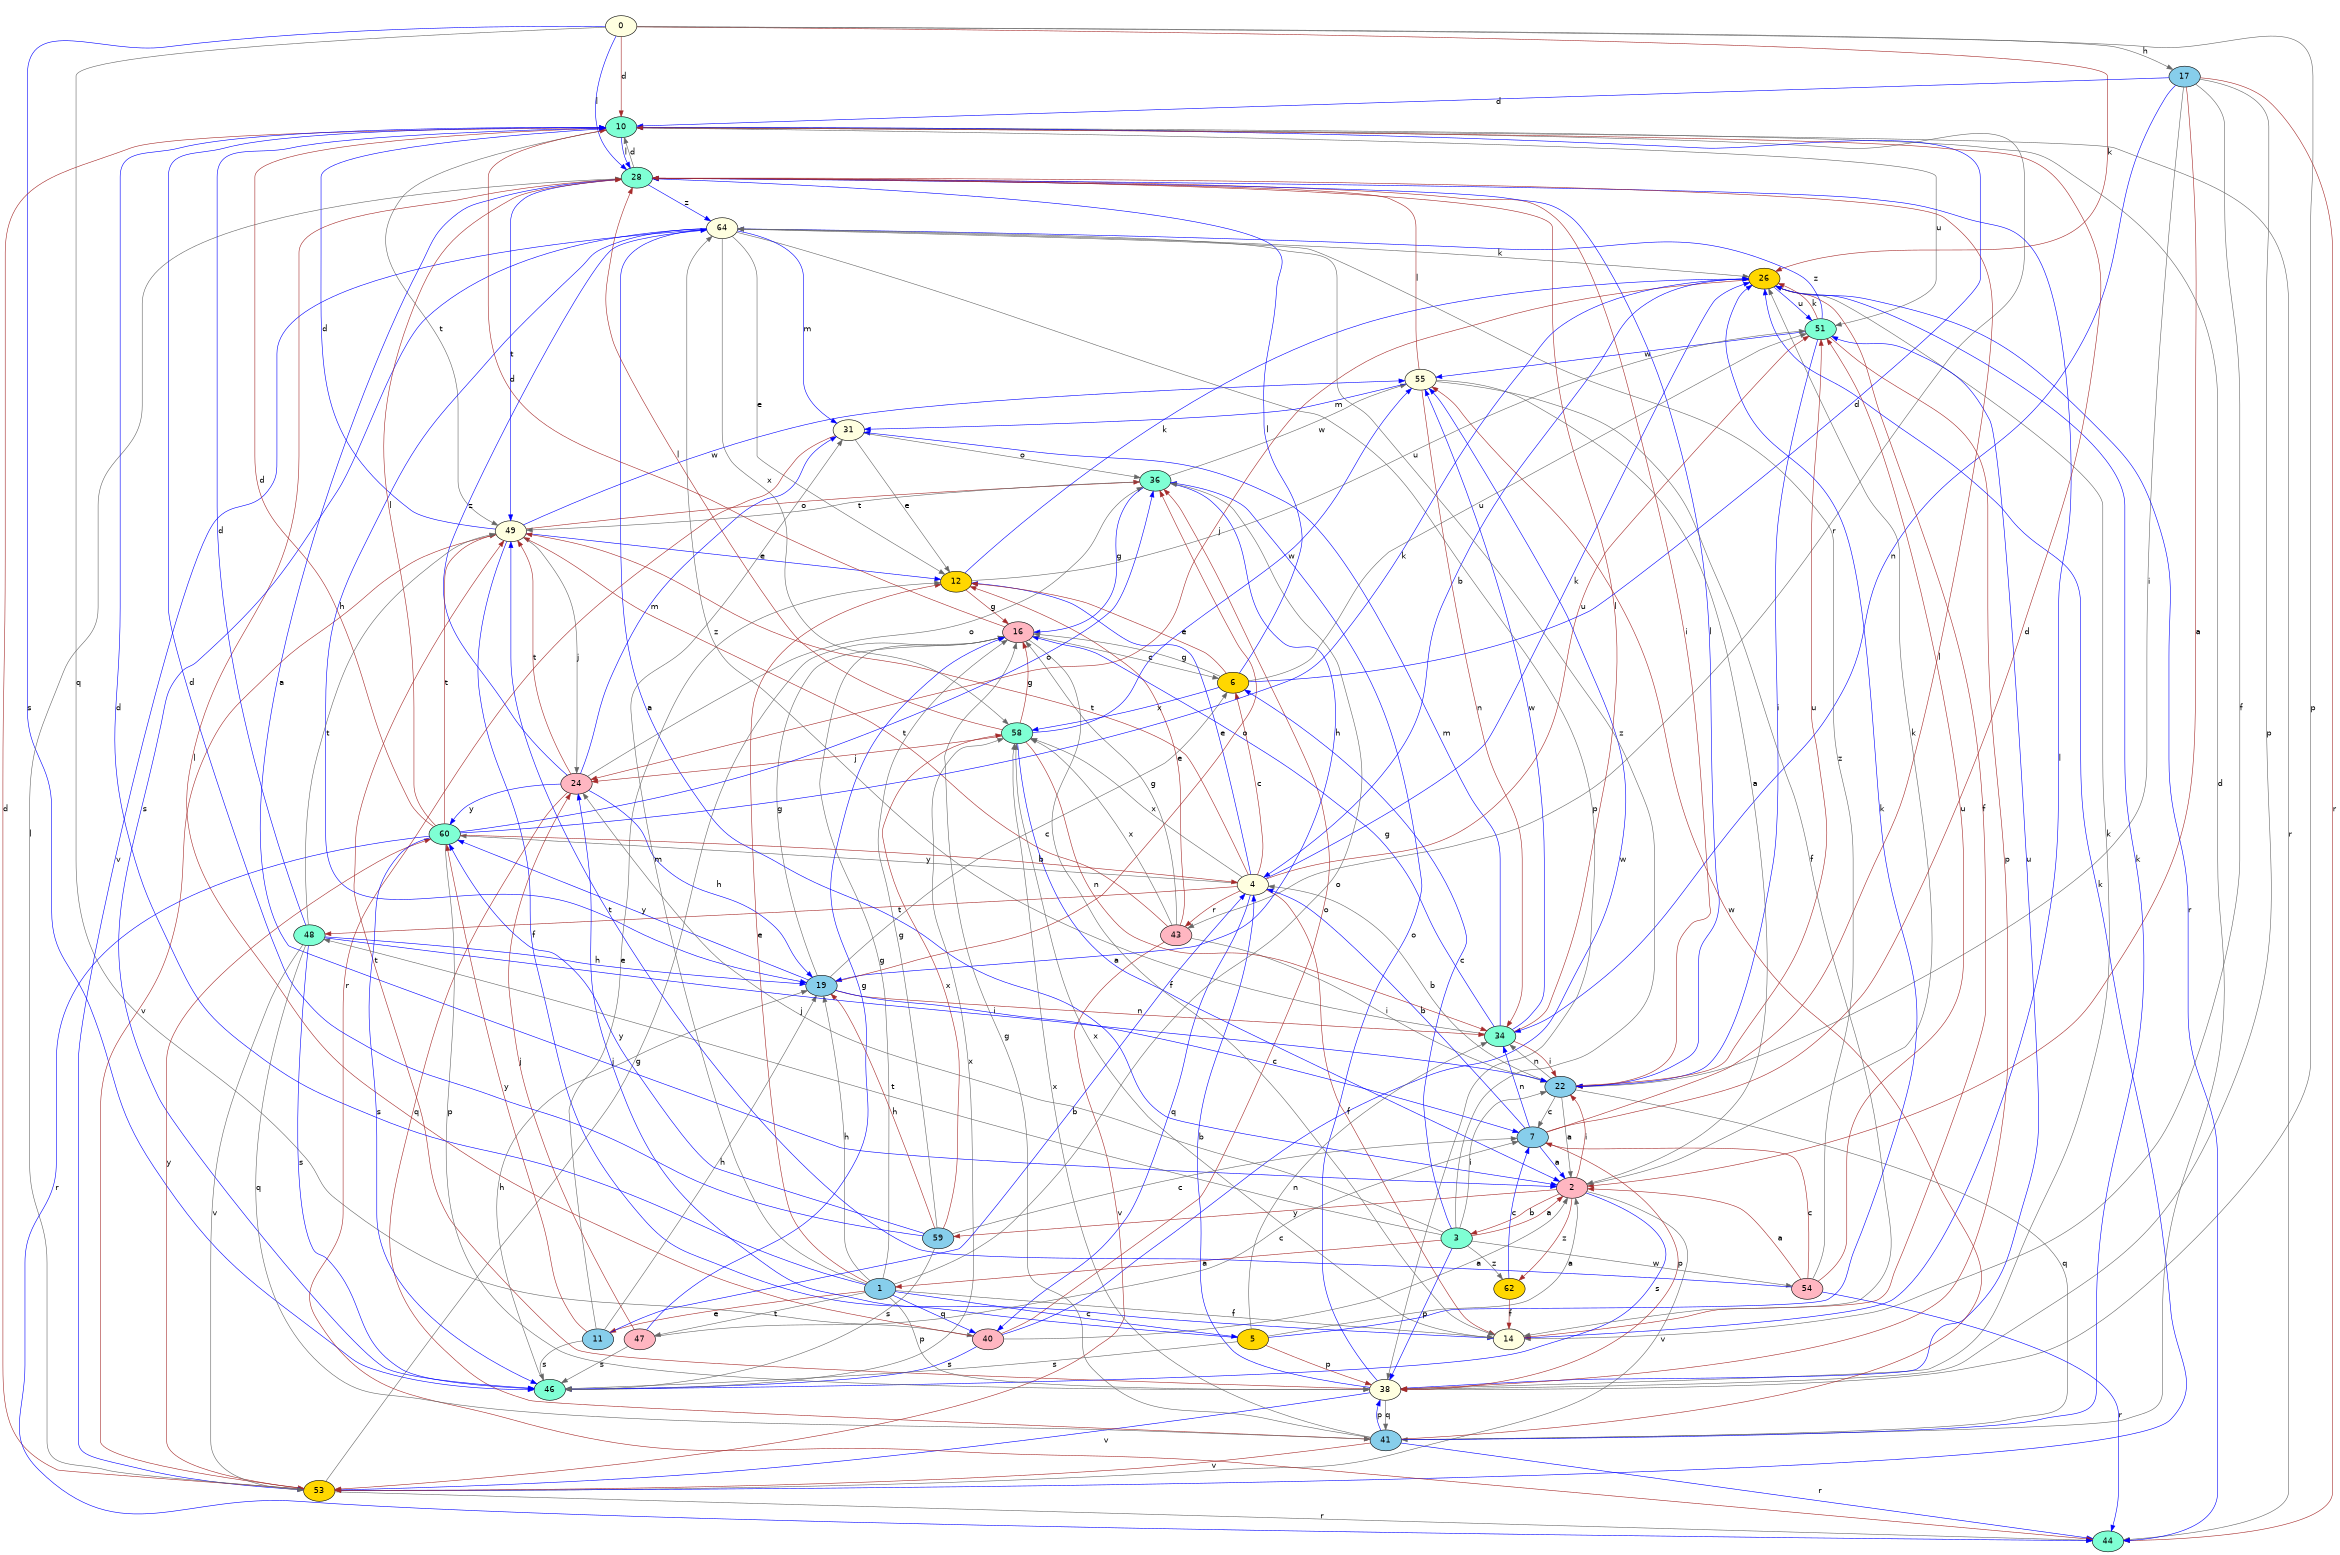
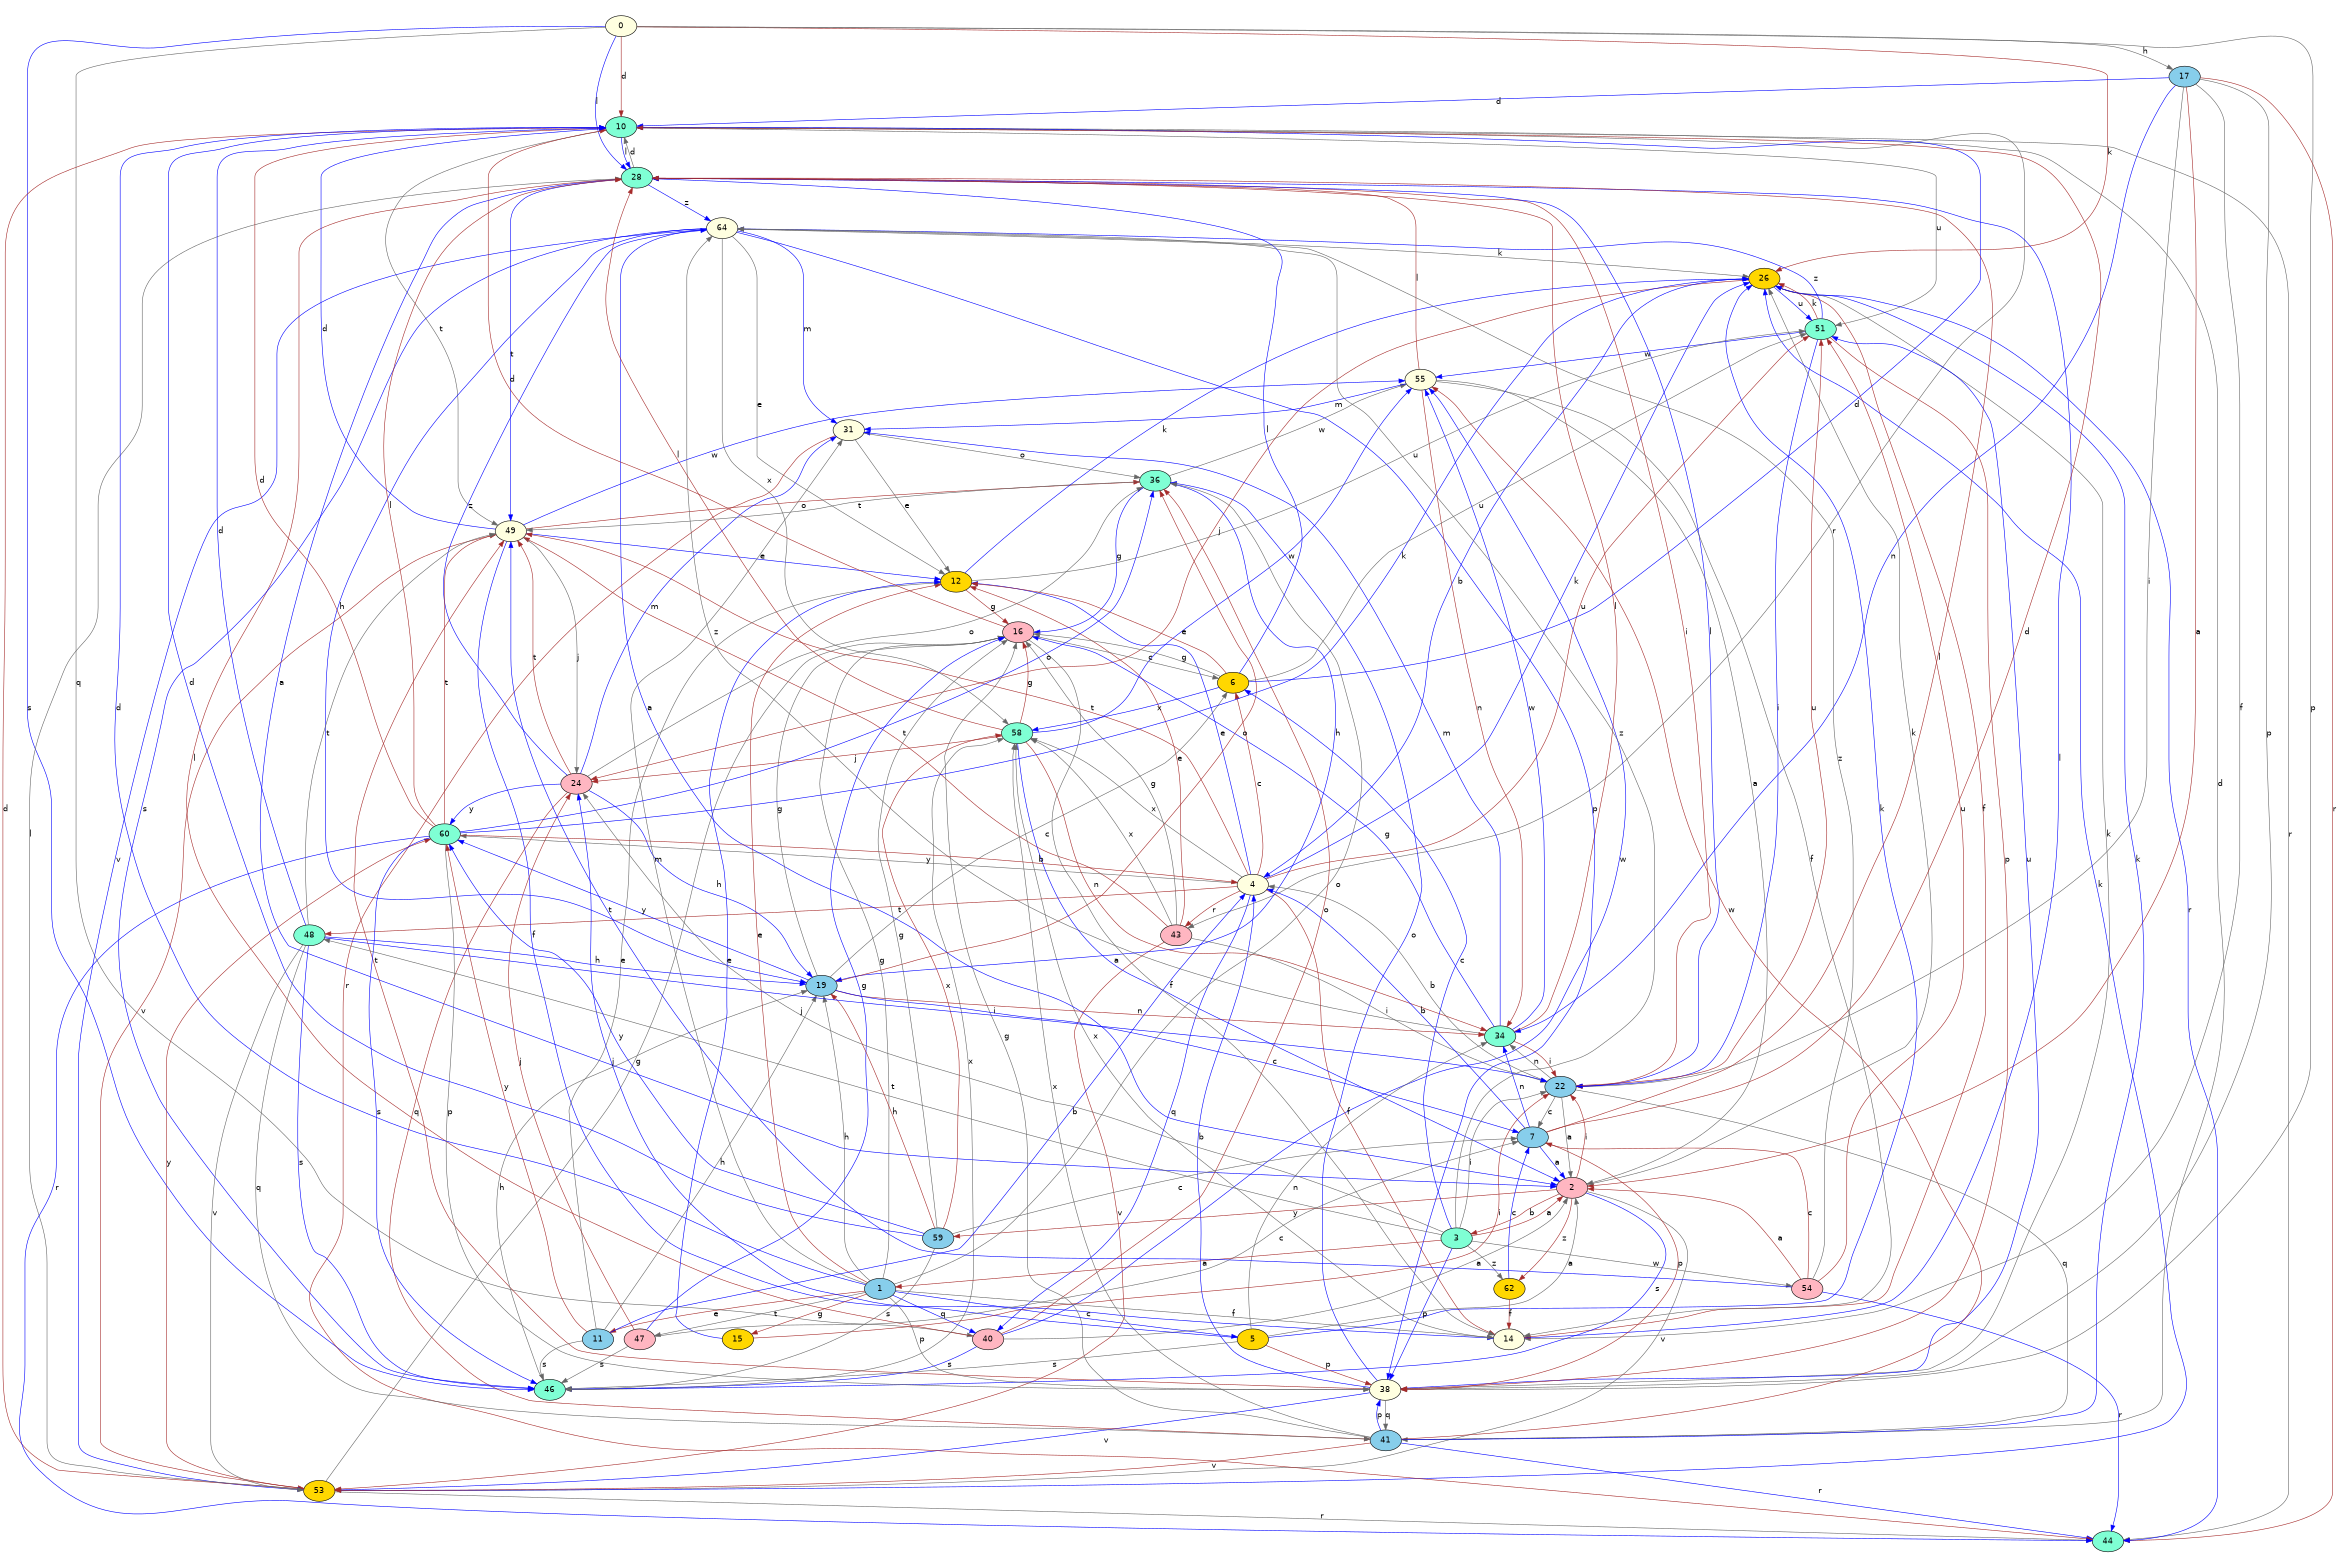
edge "64" -> "38": color gray40 -> blue
node "15": added
